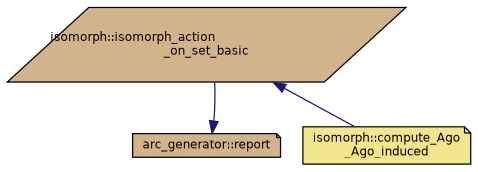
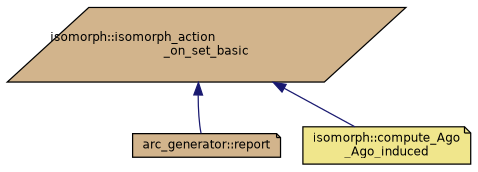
edge "isomorph::isomorph_action _on_set_basic" -> "arc_generator::report": reversed
